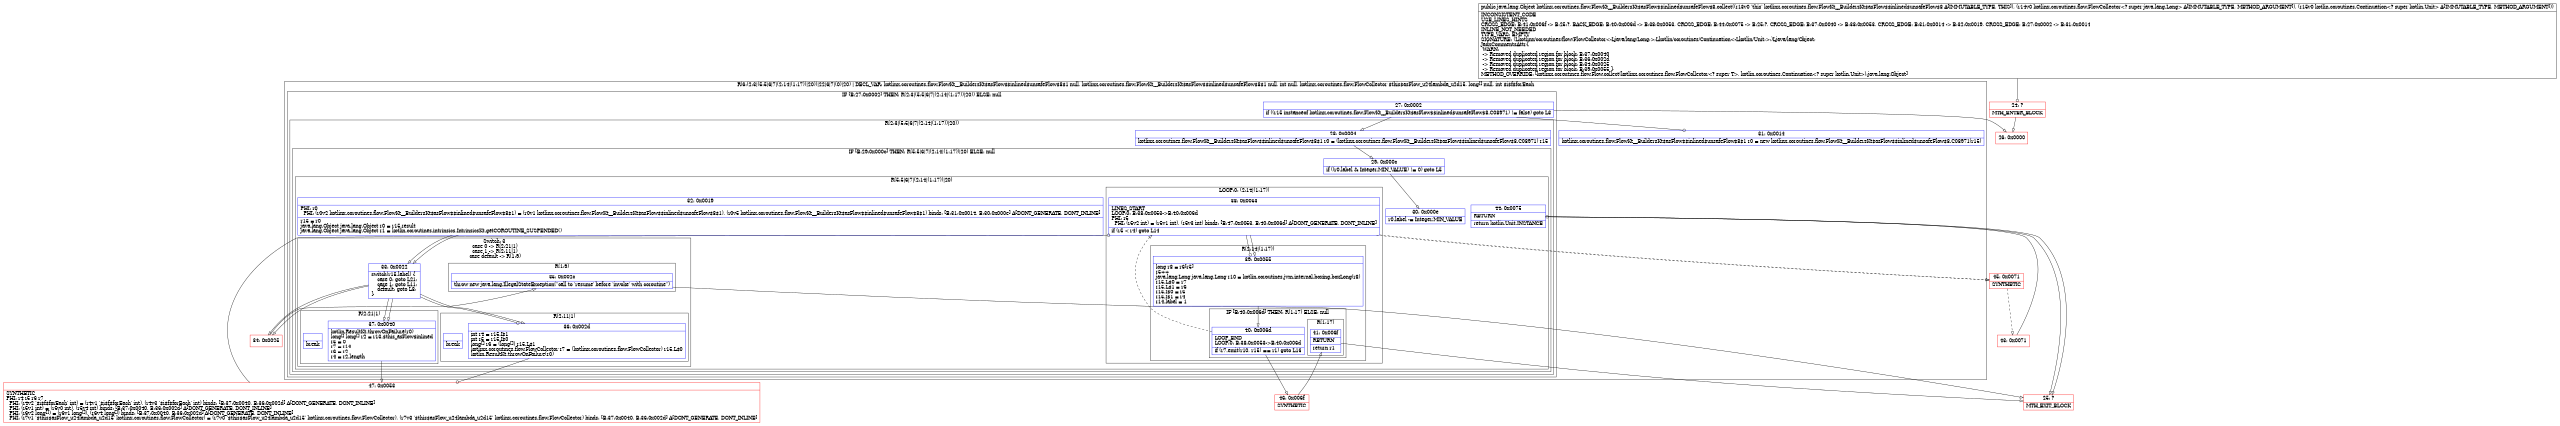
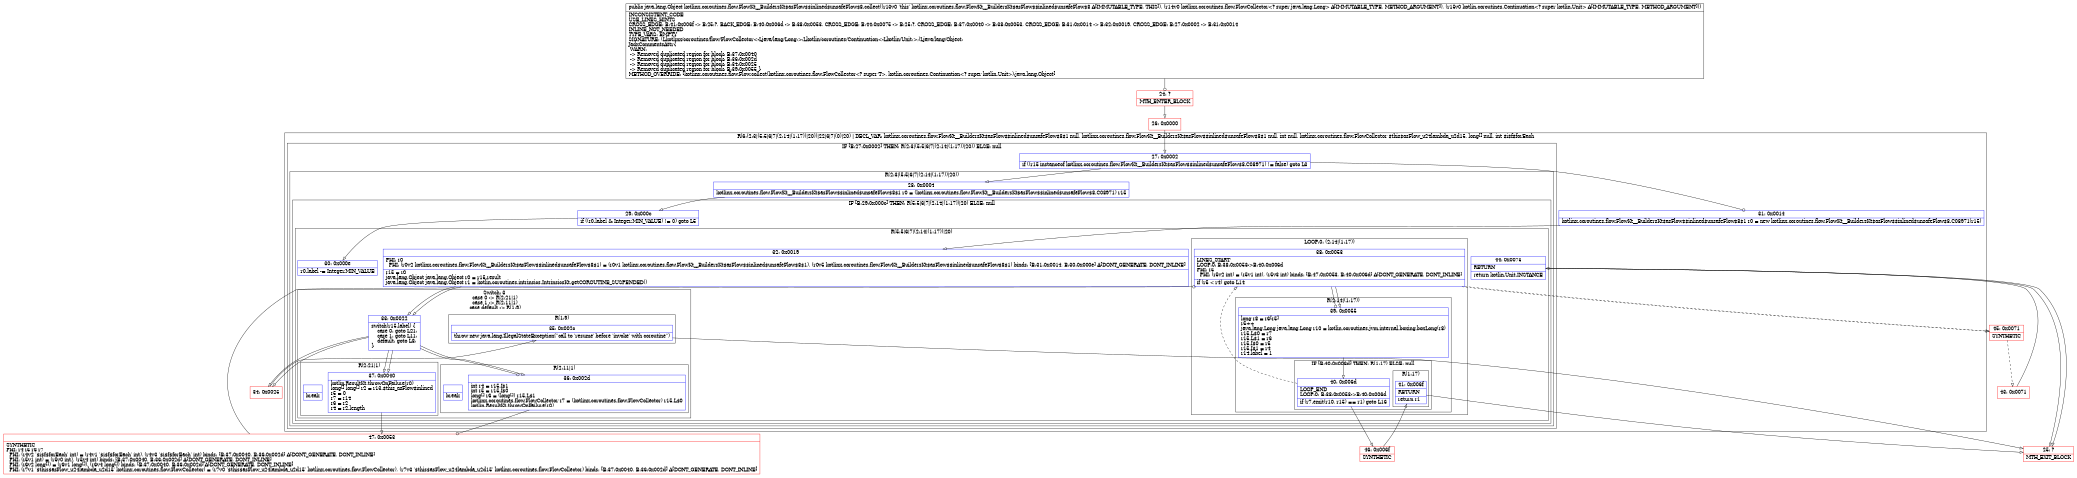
edge "27: 0x0002" -> "26: 0x0000": reversed
edge "43: 0x0071" -> "44: 0x0075": arrowhead odot -> onormal
edge "31: 0x0014" -> "32: 0x0019": added
